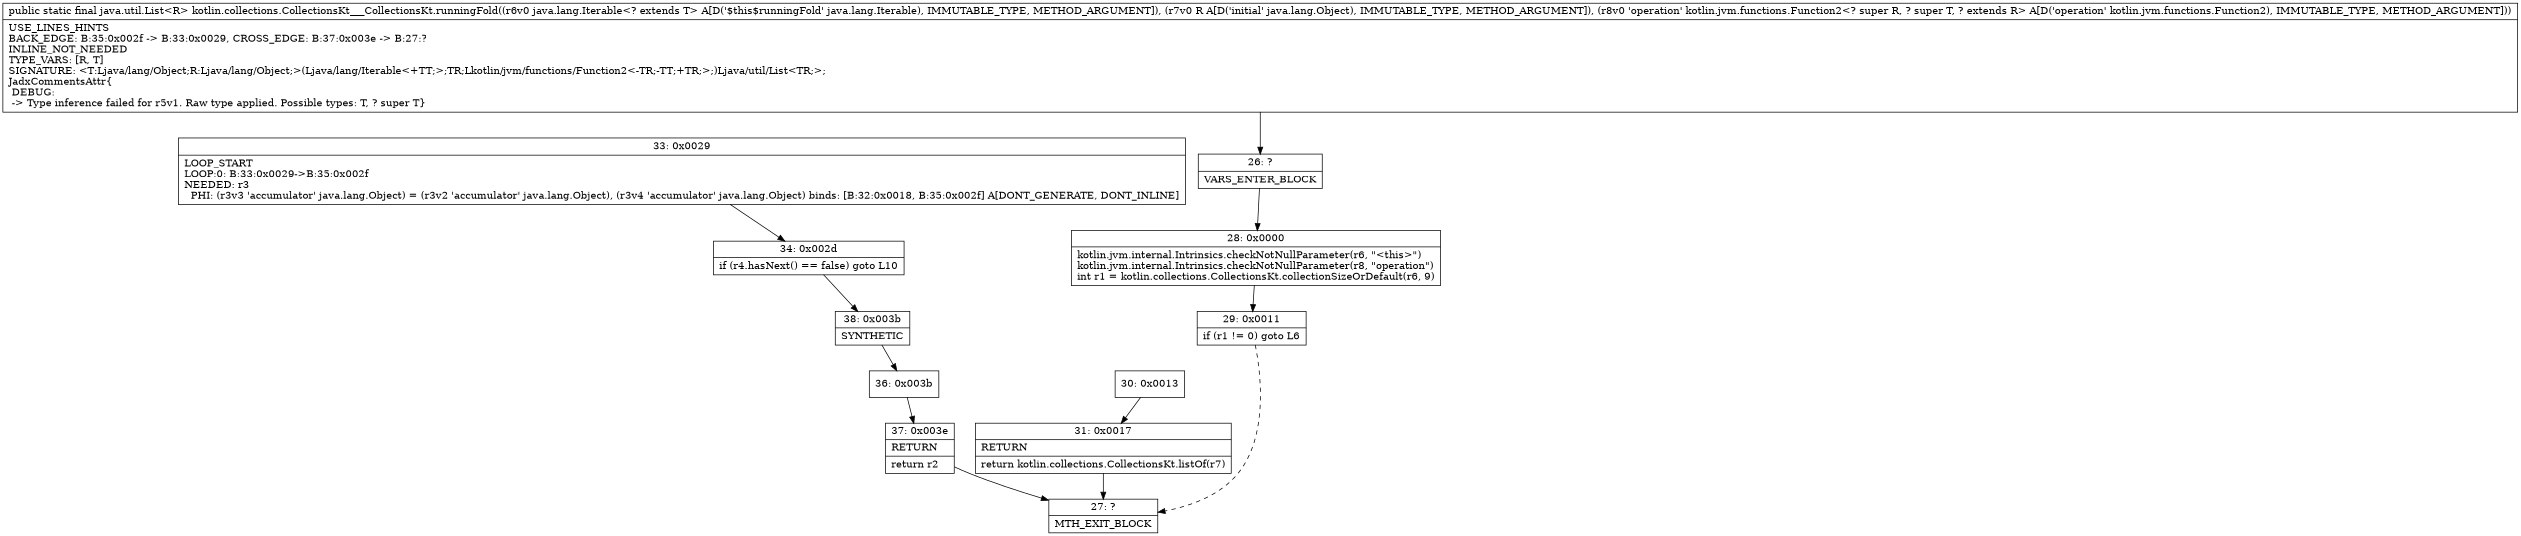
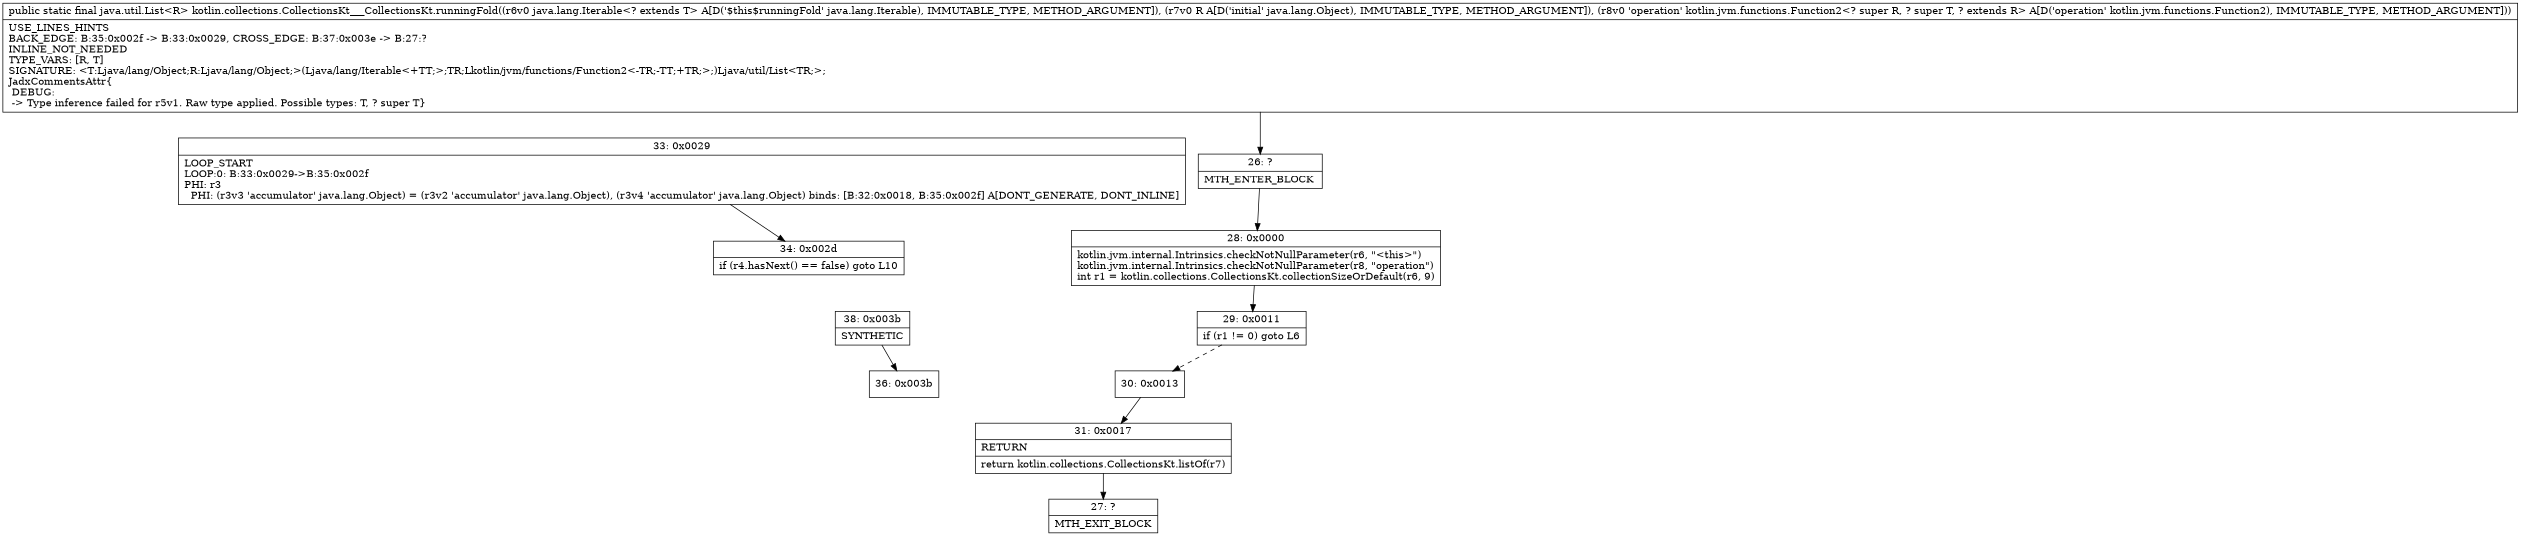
node "26: ?": text "VARS_ENTER_BLOCK" -> "MTH_ENTER_BLOCK"
node "33: 0x0029": text "NEEDED: r3" -> "PHI: r3"
edge "34: 0x002d" -> "38: 0x003b": removed
node "37: 0x003e": removed
edge "29: 0x0011" -> "27: ?": now "29: 0x0011" -> "30: 0x0013"
